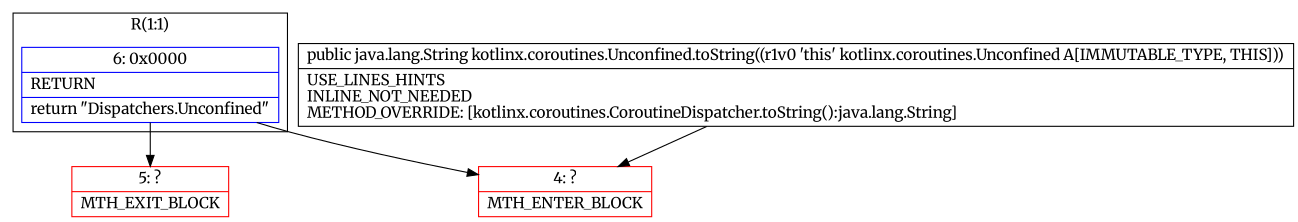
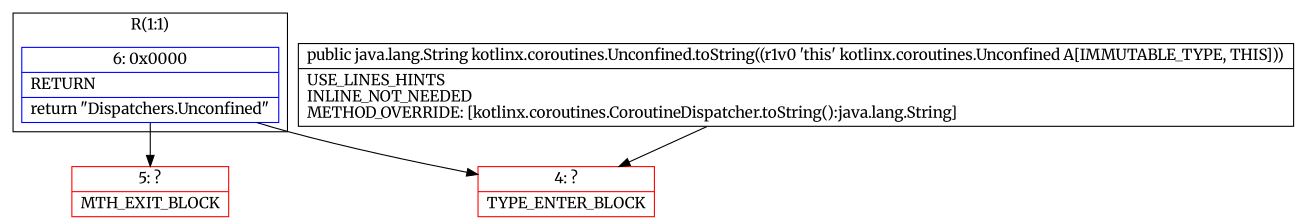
node "4: ?": text "MTH_ENTER_BLOCK" -> "TYPE_ENTER_BLOCK"
